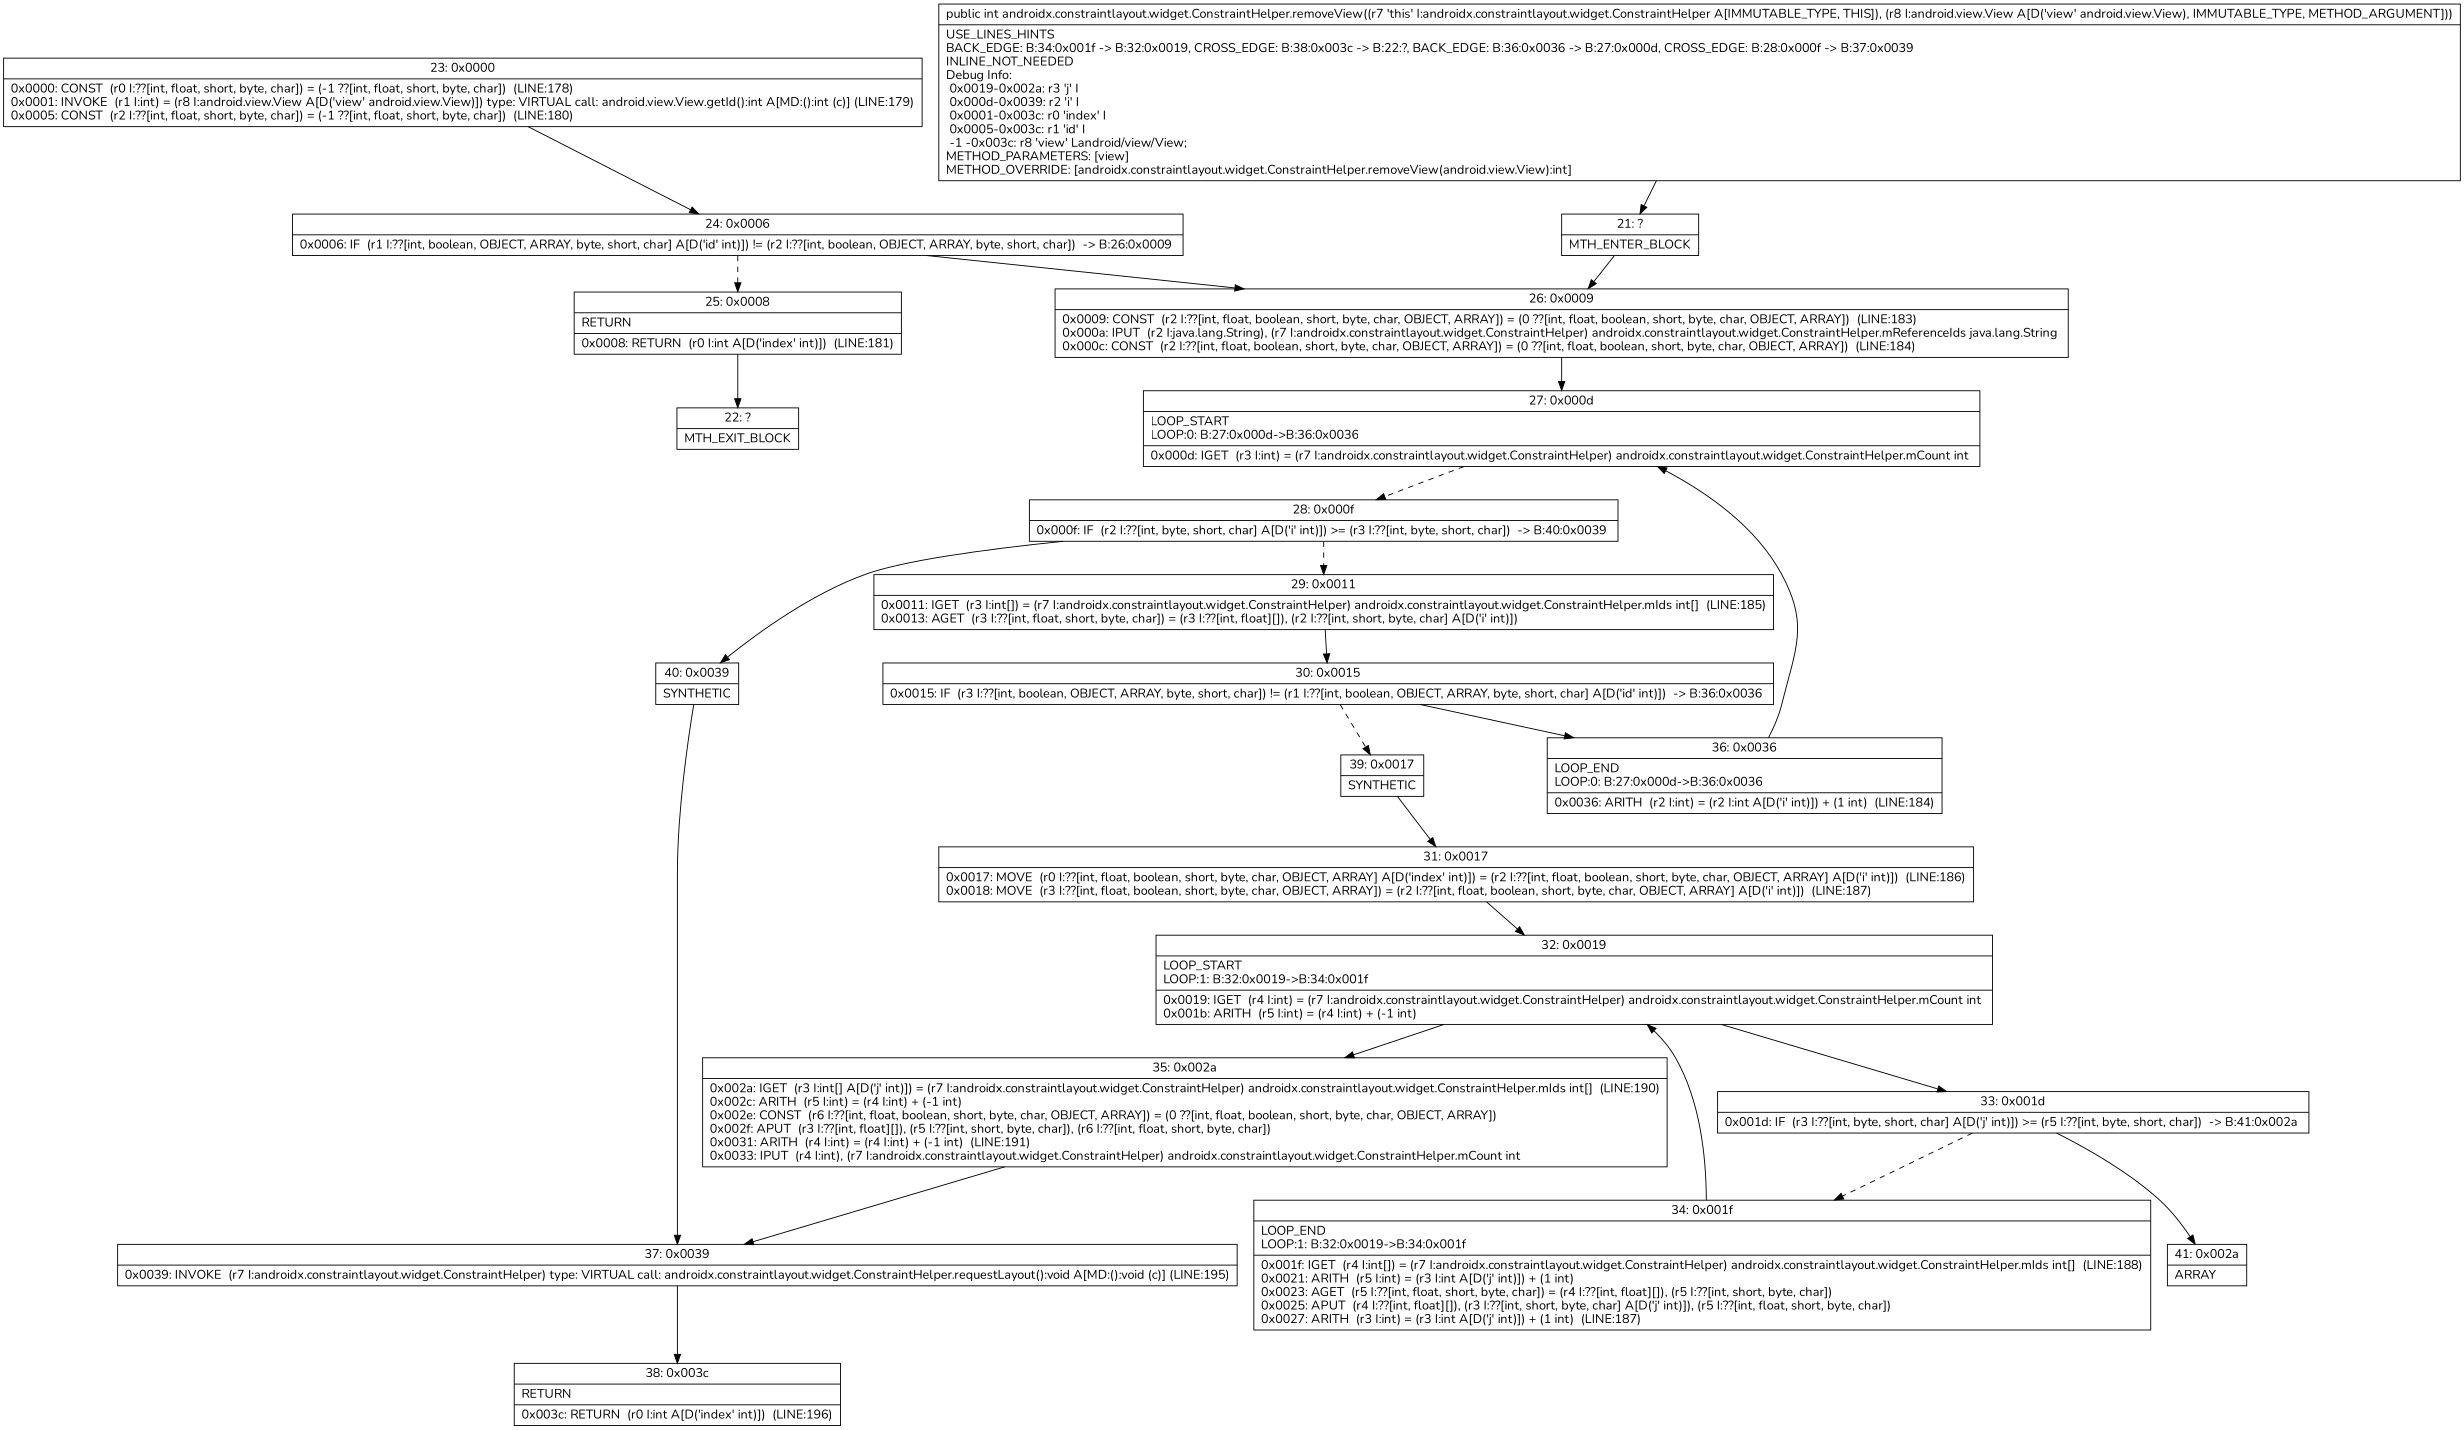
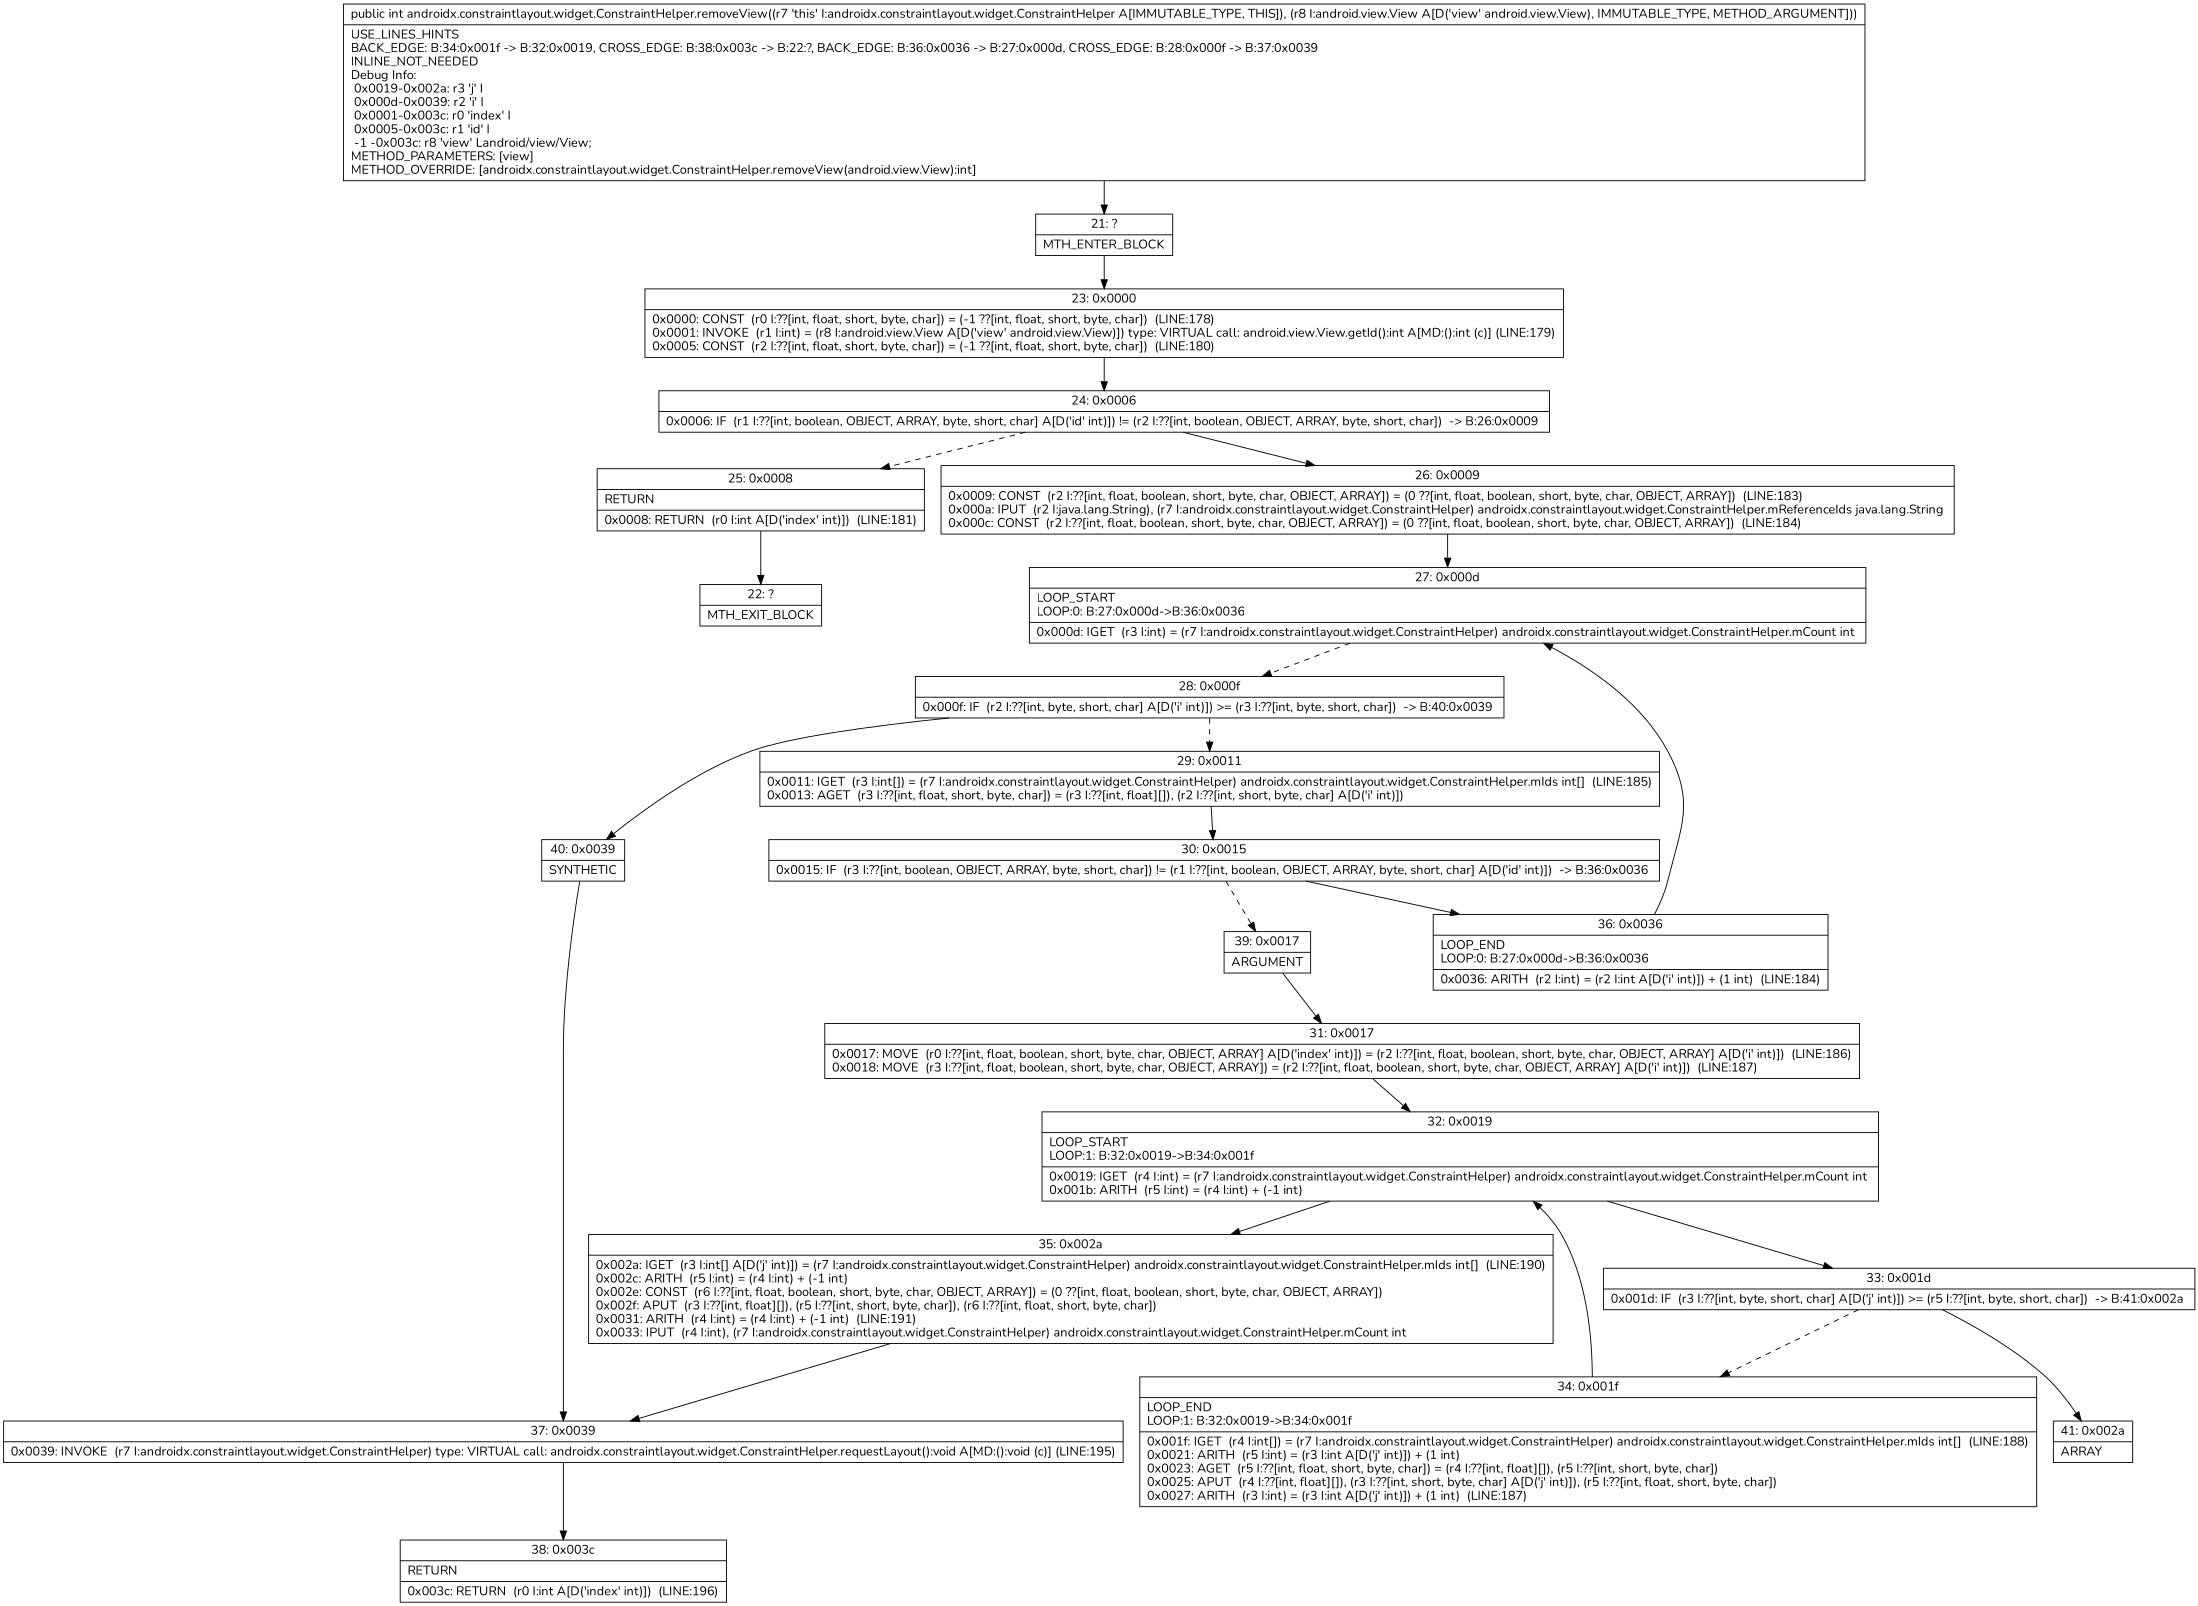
edge "21: ?" -> "26: 0x0009": now "21: ?" -> "23: 0x0000"
node "39: 0x0017": text "SYNTHETIC" -> "ARGUMENT"
